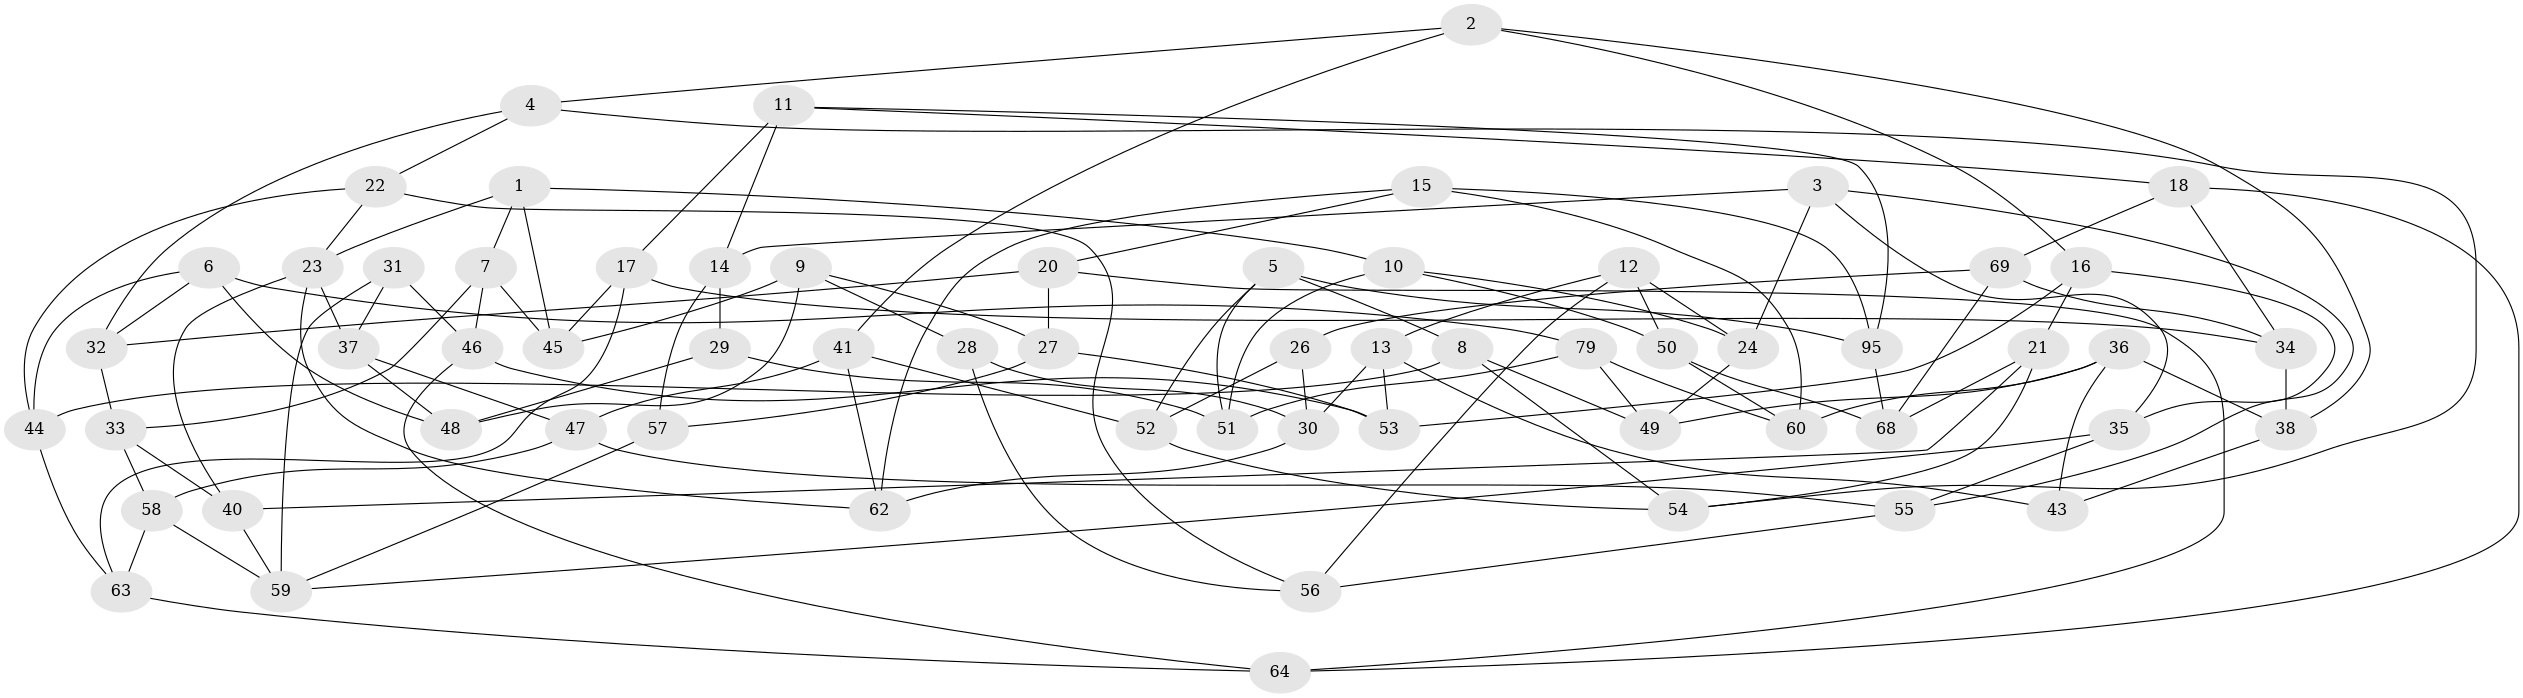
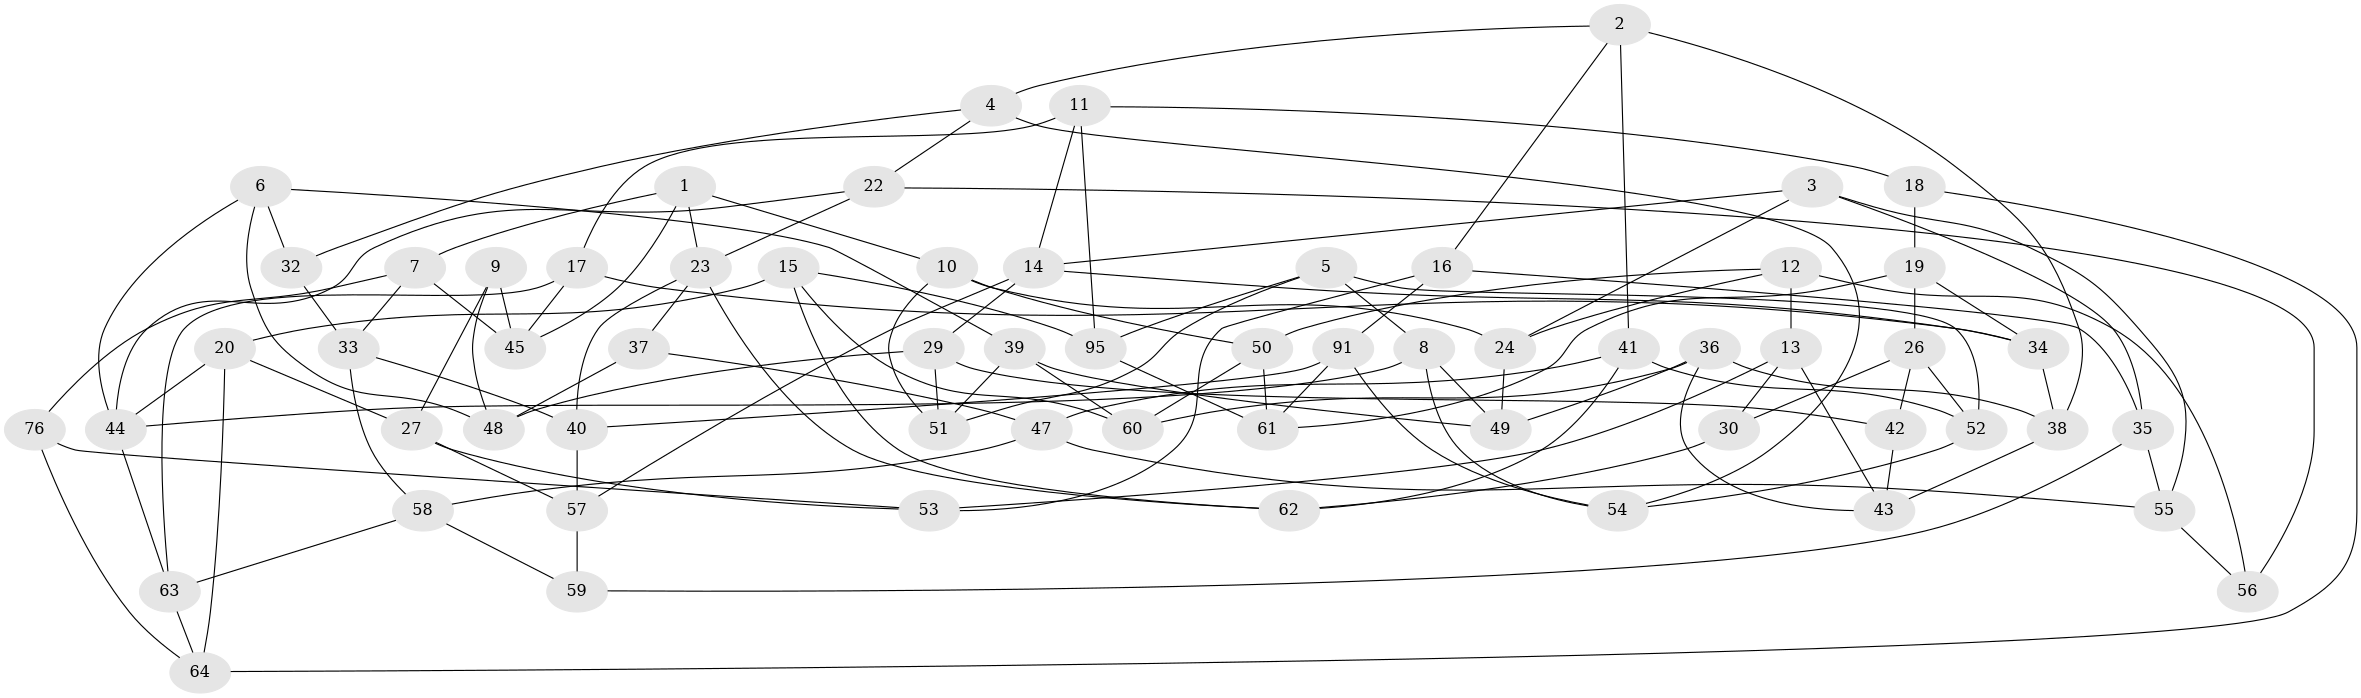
node "31": removed
node "69": label "69" -> "19"
edge "18" -- "34": now "14" -- "34"
edge "20" -- "32": now "20" -- "44"
node "46": label "46" -> "76"
node "28": removed
node "79": label "79" -> "39"
node "21": label "21" -> "91"
node "68": label "68" -> "61"
node "42": added
edge "40" -- "59": now "40" -- "57"
